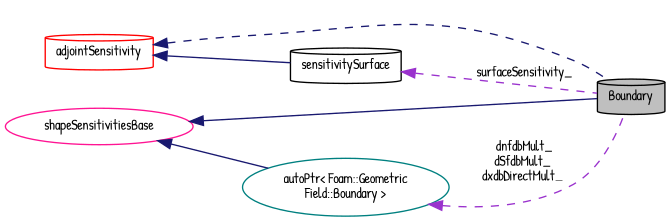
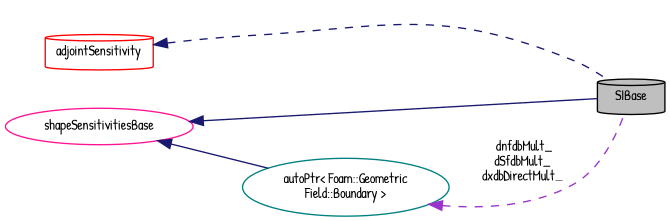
node "sensitivitySurface": removed
node "Boundary": label "Boundary" -> "SIBase"
